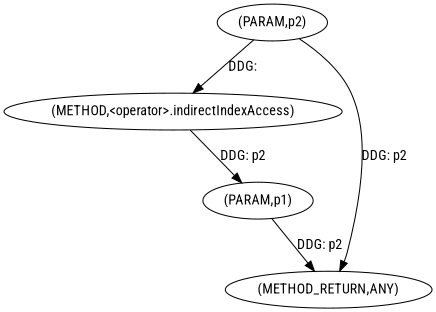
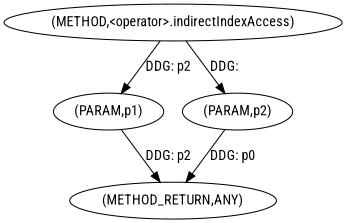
edge "(PARAM,p2)" -> "(METHOD,<operator>.indirectIndexAccess)": reversed
edge "(PARAM,p2)" -> "(METHOD_RETURN,ANY)": label "DDG: p2" -> "DDG: p0"
